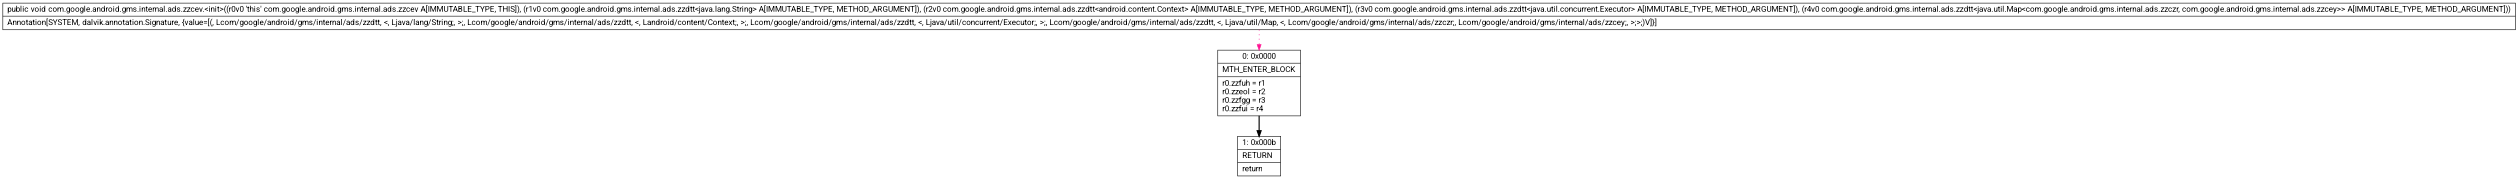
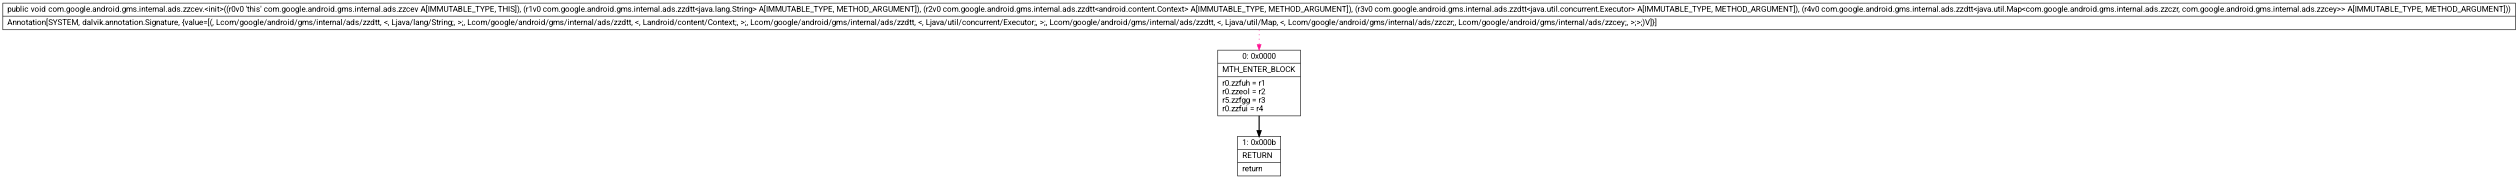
node "0: 0x0000": text "r0.zzfgg = r3" -> "r5.zzfgg = r3"
